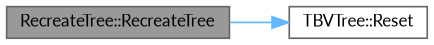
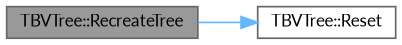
node "RecreateTree::RecreateTree": label "RecreateTree::RecreateTree" -> "TBVTree::RecreateTree"
